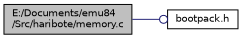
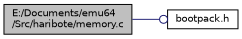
node "E:/Documents/emu84 /Src/haribote/memory.c": label "E:/Documents/emu84 /Src/haribote/memory.c" -> "E:/Documents/emu64 /Src/haribote/memory.c"
